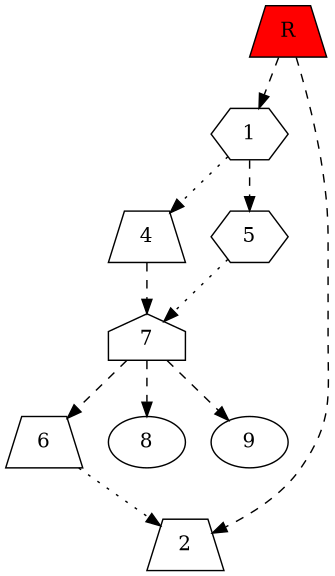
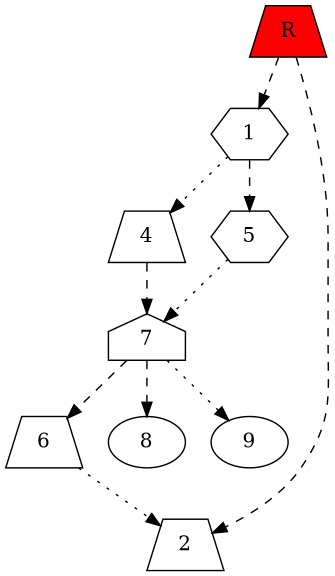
edge "7" -> "9": style dashed -> dotted
